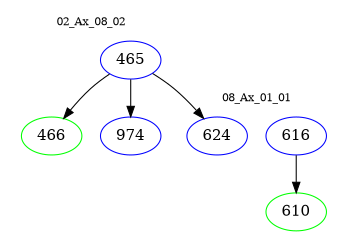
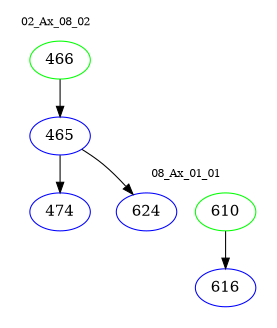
edge "465" -> "466": reversed
node "974": label "974" -> "474"
edge "616" -> "610": reversed
